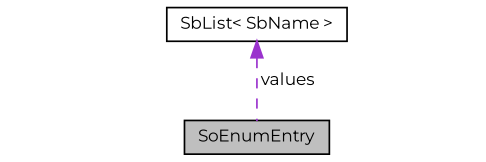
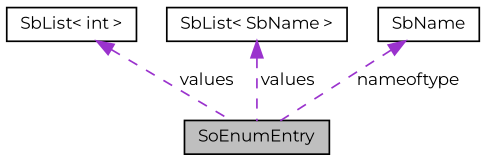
node "SbList< int >": added
node "SbName": added
